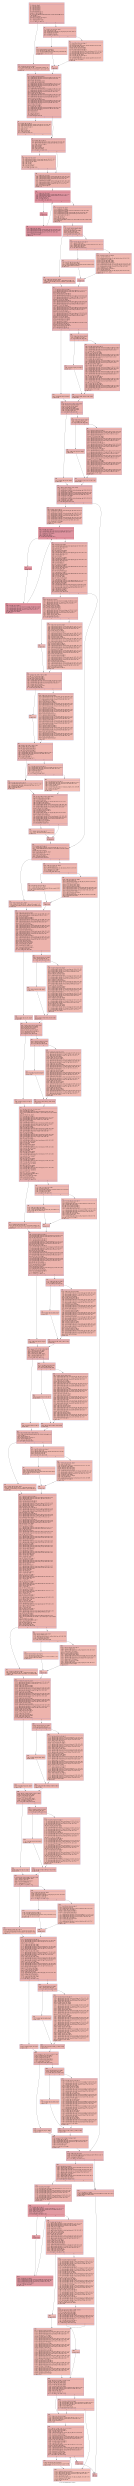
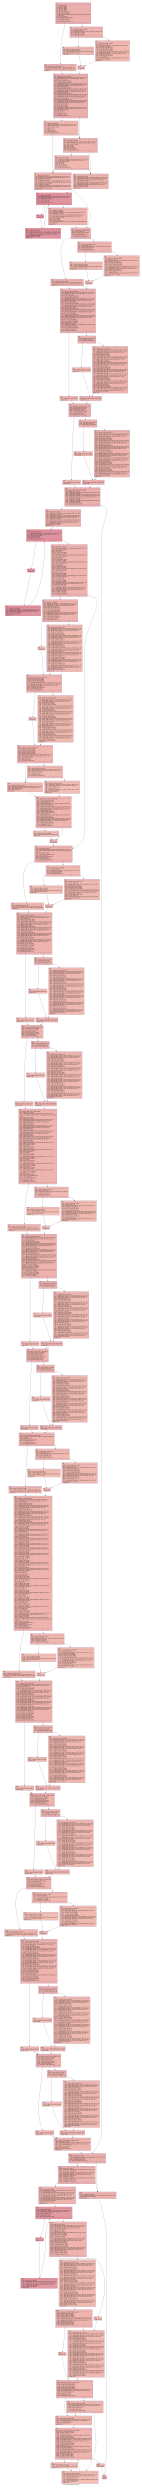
node "96:": added
